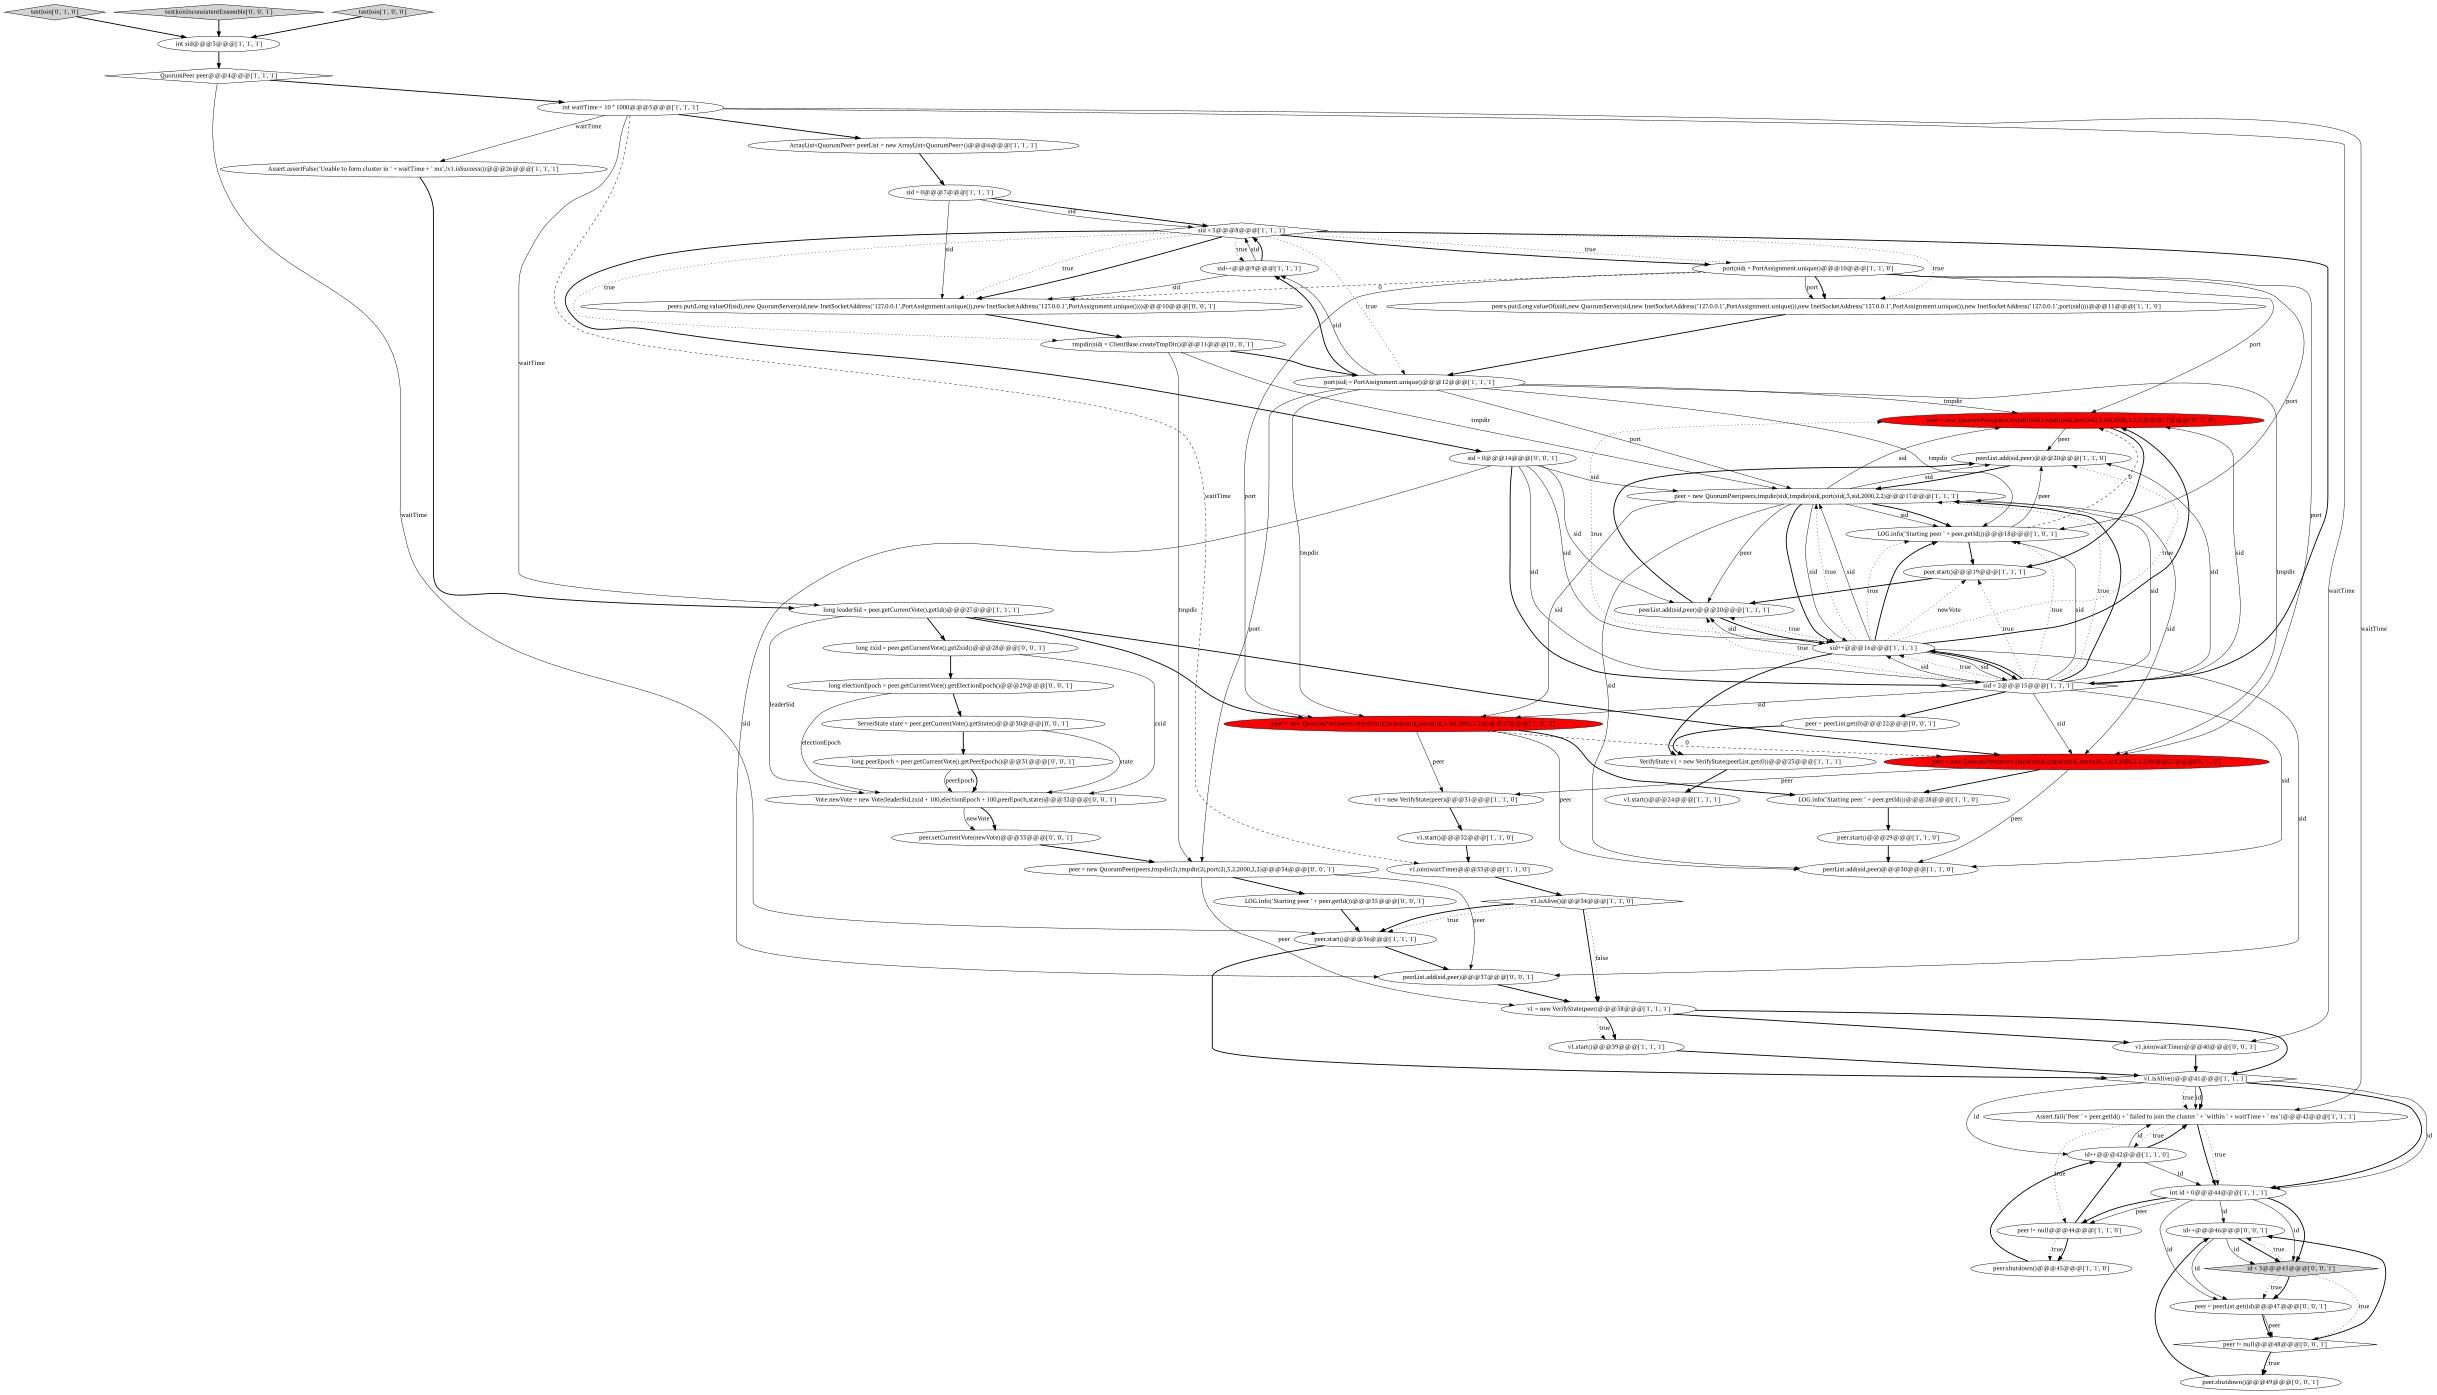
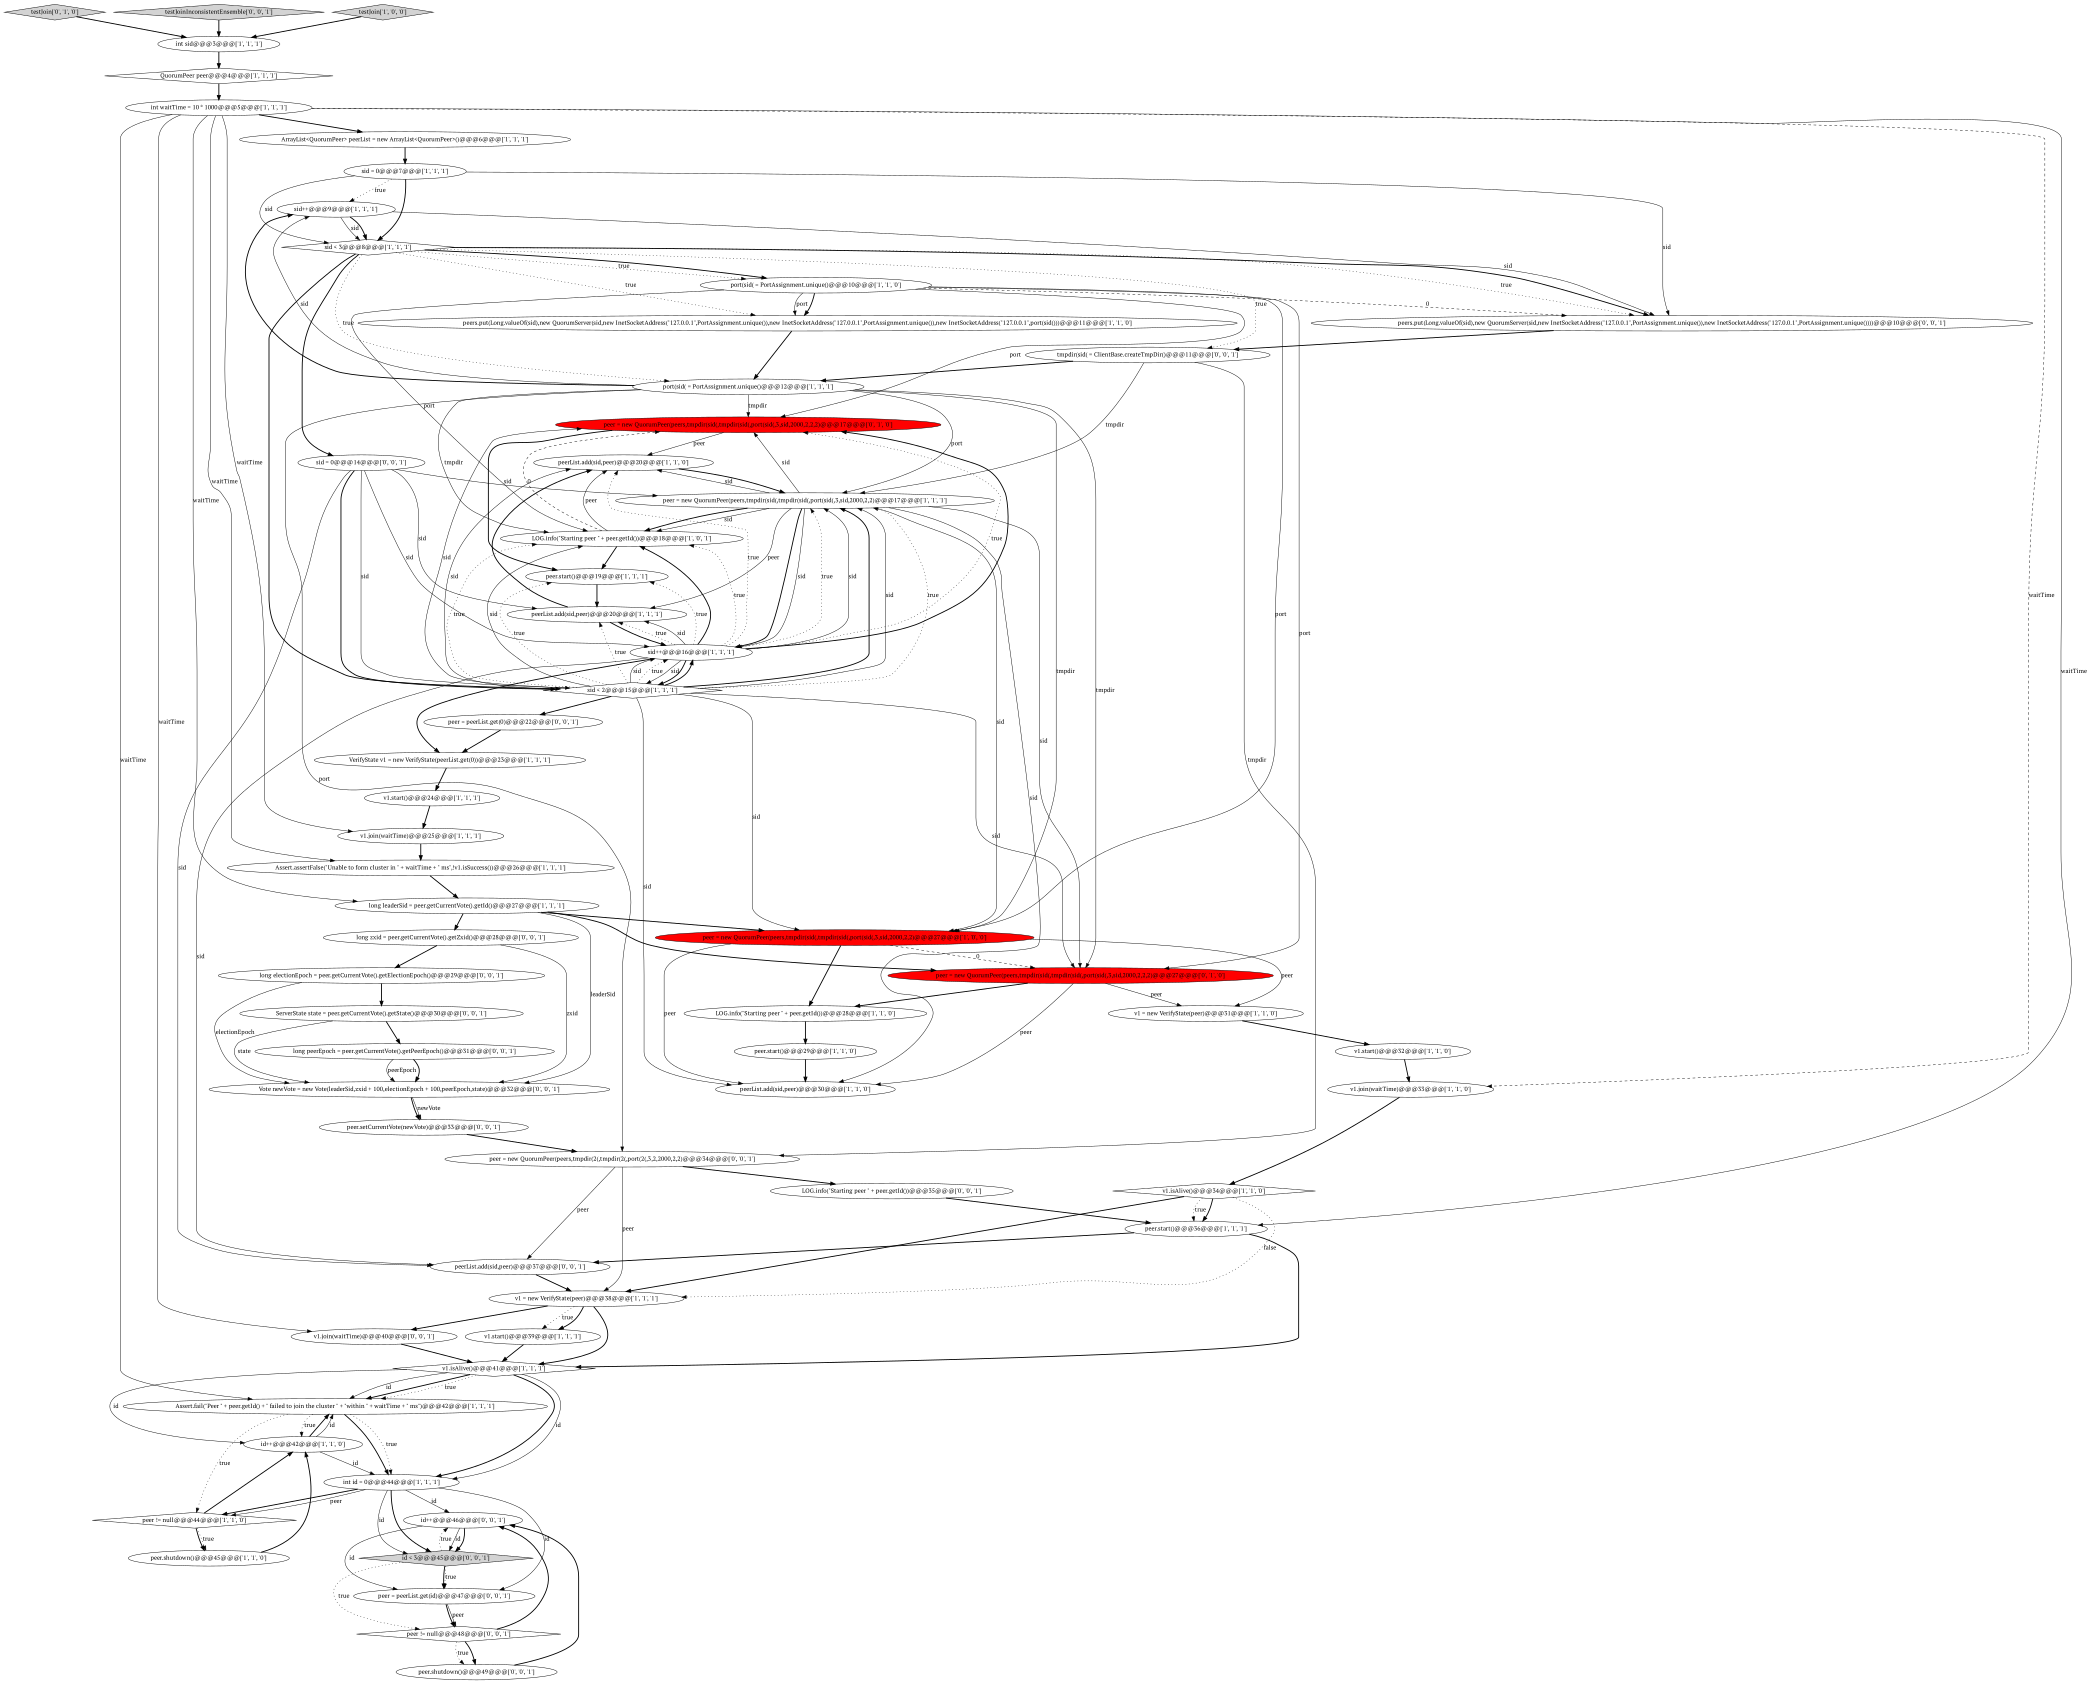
edge "sid < 3@@@8@@@['1', '1', '1']" -> "sid++@@@9@@@['1', '1', '1']": now "sid = 0@@@7@@@['1', '1', '1']" -> "sid++@@@9@@@['1', '1', '1']"
edge "sid++@@@16@@@['1', '1', '1']" -> "peer.start()@@@19@@@['1', '1', '1']": label "newVote" -> "true"
edge "QuorumPeer peer@@@4@@@['1', '1', '1']" -> "peer.start()@@@36@@@['1', '1', '1']": now "int waitTime = 10 * 1000@@@5@@@['1', '1', '1']" -> "peer.start()@@@36@@@['1', '1', '1']"
node "v1.join(waitTime)@@@25@@@['1', '1', '1']": added
node "peer != null@@@44@@@['1', '1', '0']": shape ellipse -> diamond
